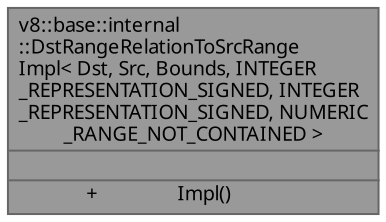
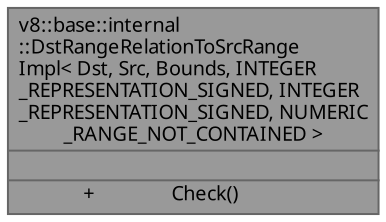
node "v8::base::internal": text "Impl()" -> "Check()"
